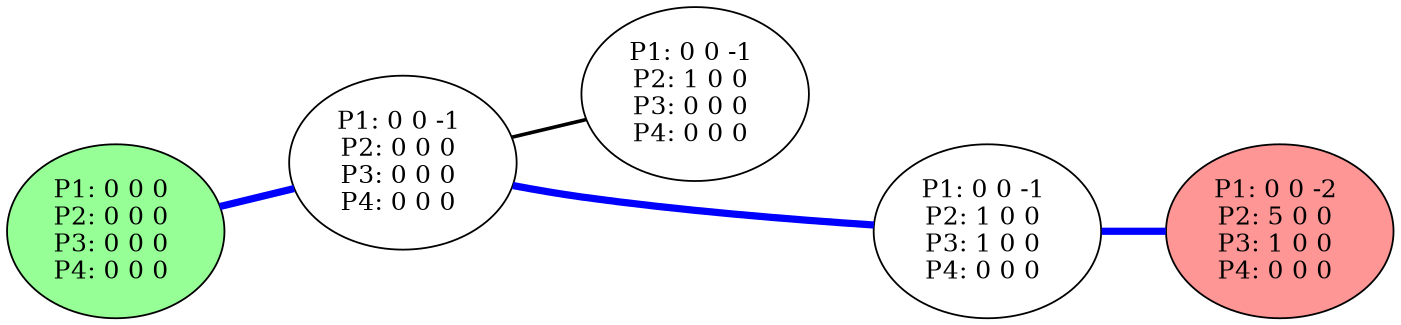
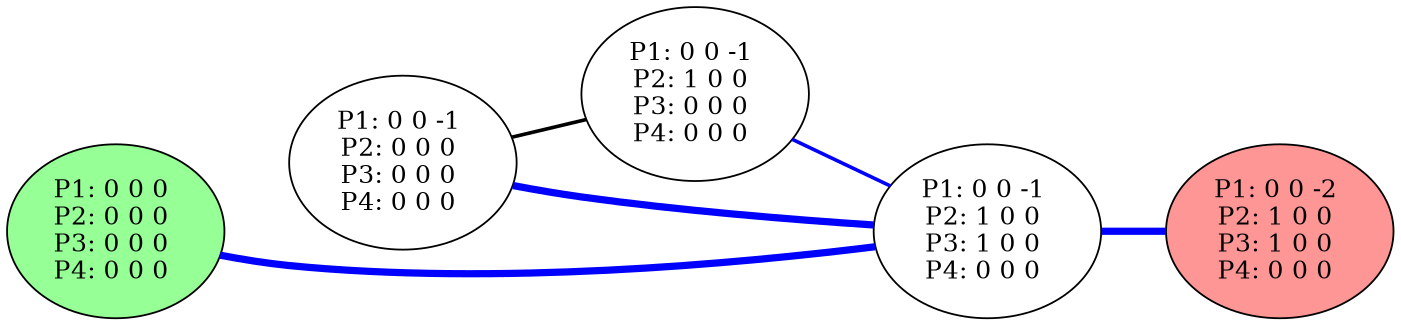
edge "P1: 0 0 -1 P2: 1 0 0 P3: 0 0 0 P4: 0 0 0" -- "P1: 0 0 -1 P2: 1 0 0 P3: 1 0 0 P4: 0 0 0": added
edge "P1: 0 0 -1 P2: 0 0 0 P3: 0 0 0 P4: 0 0 0" -- "P1: 0 0 0 P2: 0 0 0 P3: 0 0 0 P4: 0 0 0": now "P1: 0 0 -1 P2: 1 0 0 P3: 1 0 0 P4: 0 0 0" -- "P1: 0 0 0 P2: 0 0 0 P3: 0 0 0 P4: 0 0 0"
node "P1: 0 0 -2 P2: 5 0 0 P3: 1 0 0 P4: 0 0 0": label "P1: 0 0 -2 P2: 5 0 0 P3: 1 0 0 P4: 0 0 0" -> "P1: 0 0 -2 P2: 1 0 0 P3: 1 0 0 P4: 0 0 0"
